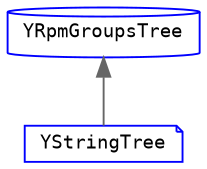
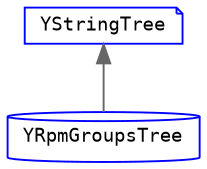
edge "YStringTree" -> "YRpmGroupsTree": reversed
